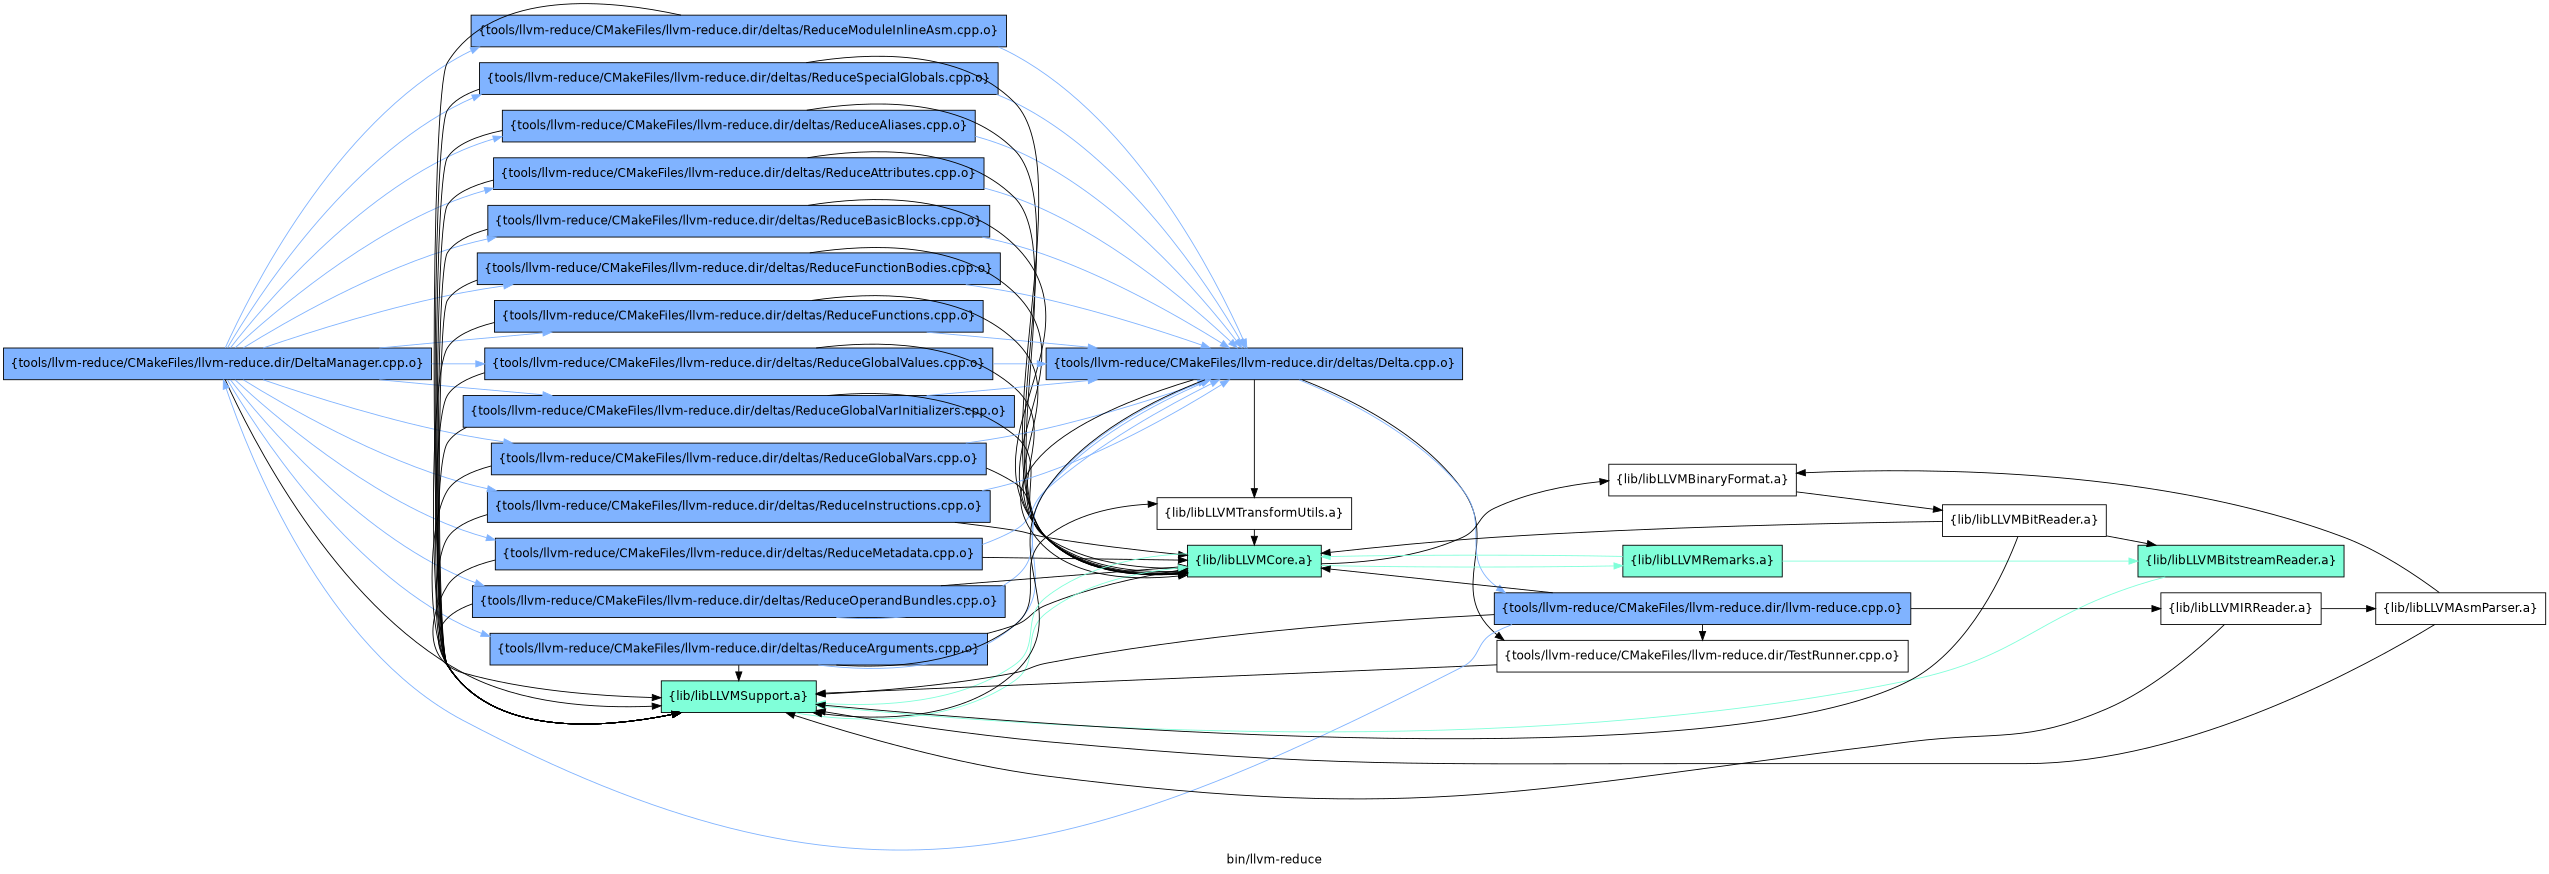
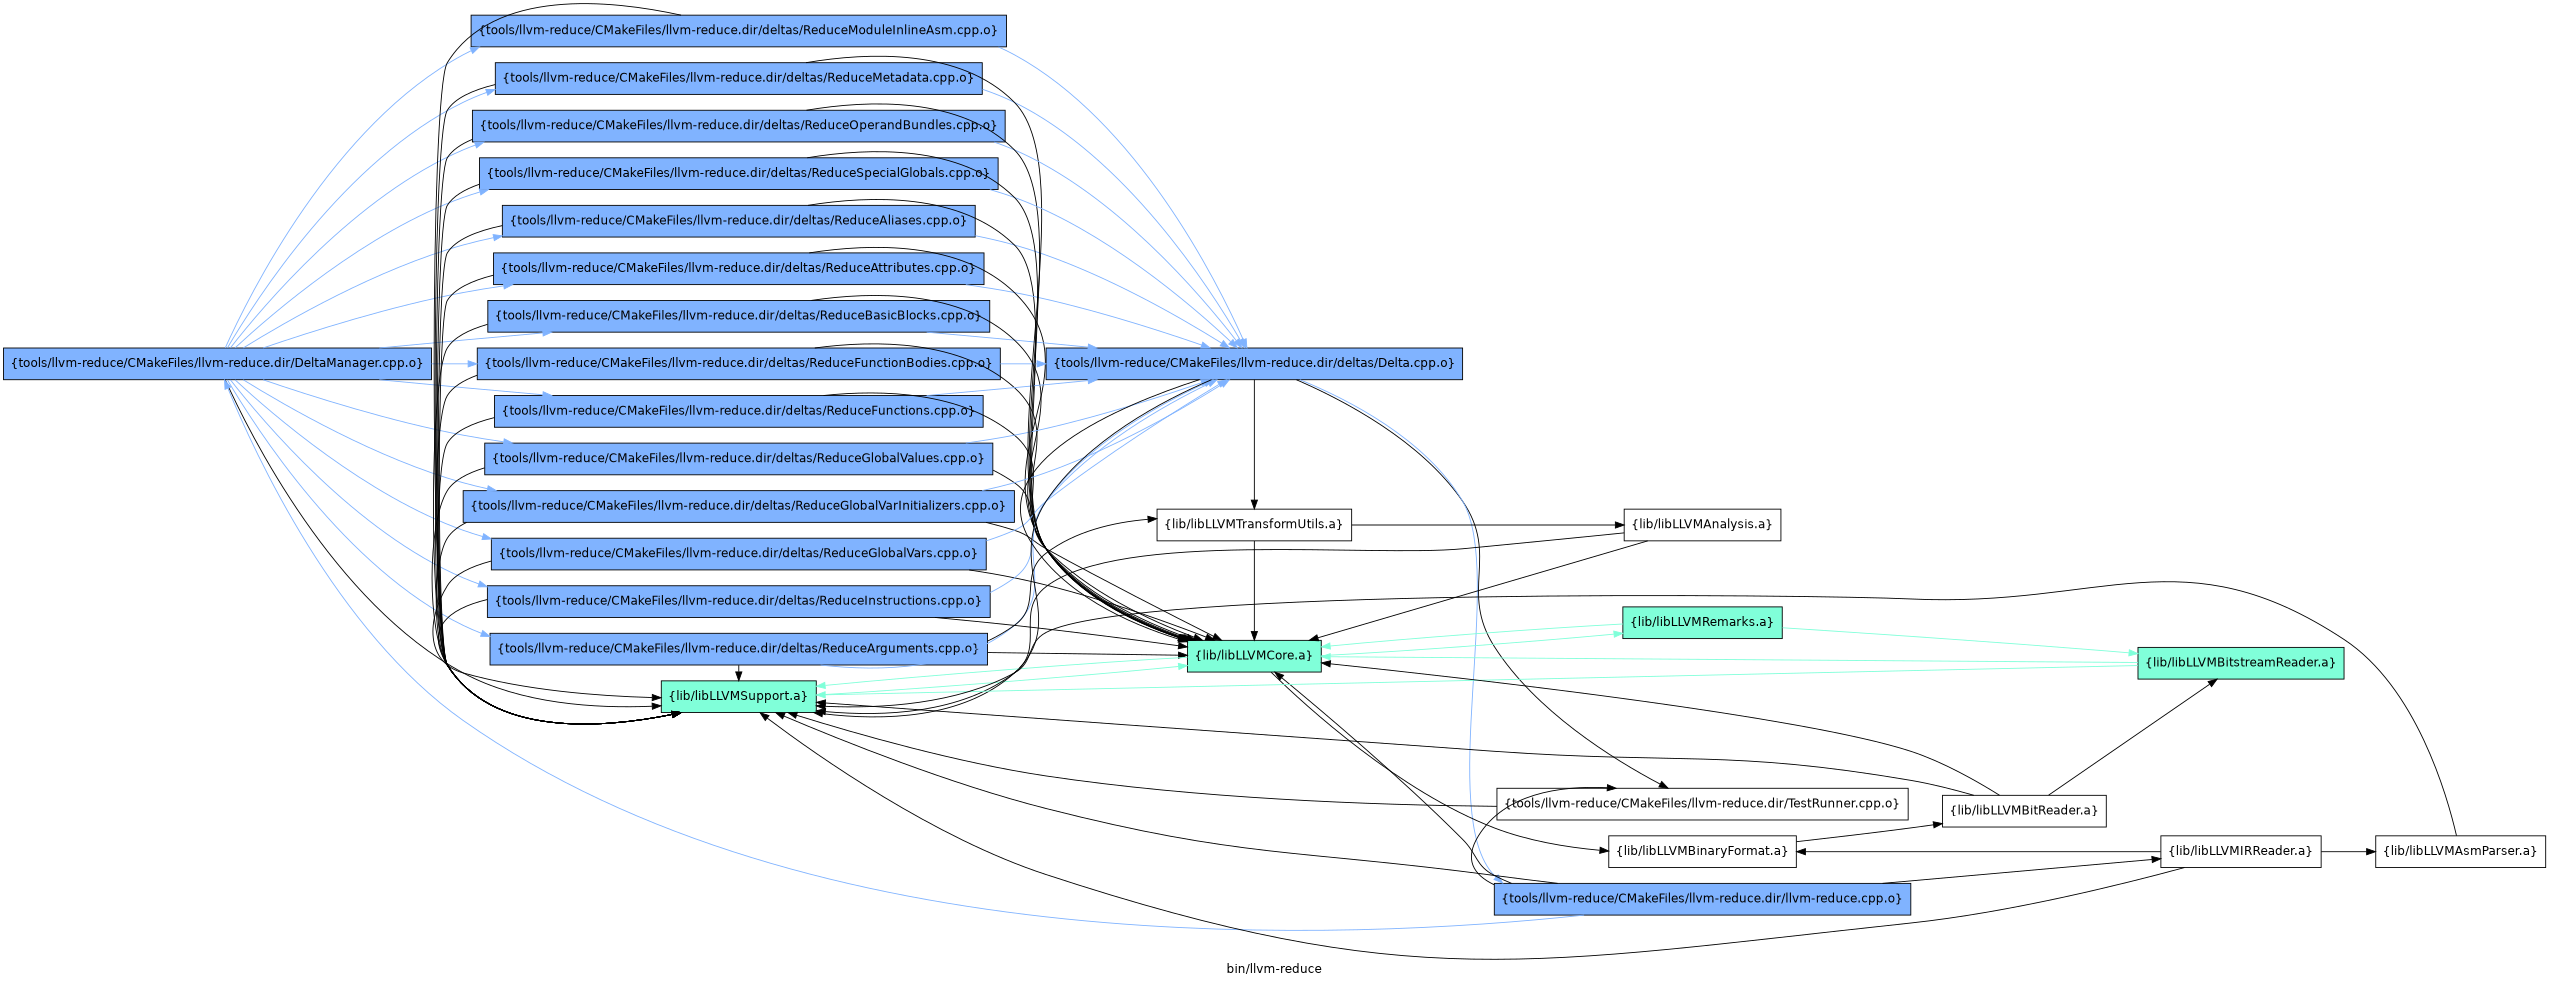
edge "{lib/libLLVMAsmParser.a}" -> "{lib/libLLVMBinaryFormat.a}": now "{lib/libLLVMIRReader.a}" -> "{lib/libLLVMBinaryFormat.a}"
node "{lib/libLLVMAnalysis.a}": added
edge "{lib/libLLVMBitstreamReader.a}" -> "{lib/libLLVMCore.a}": added
